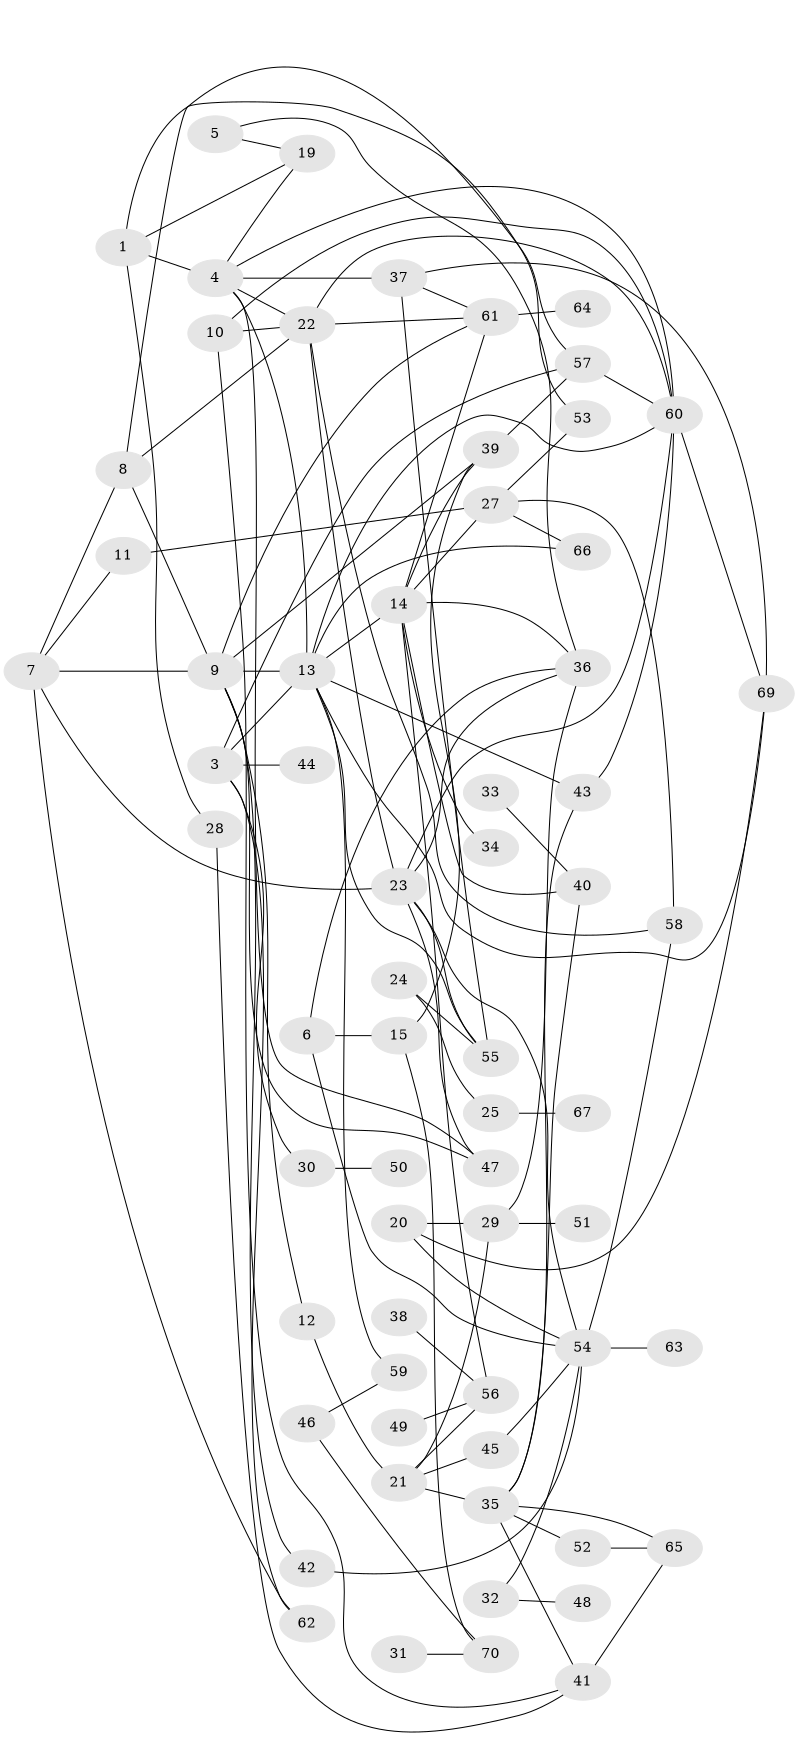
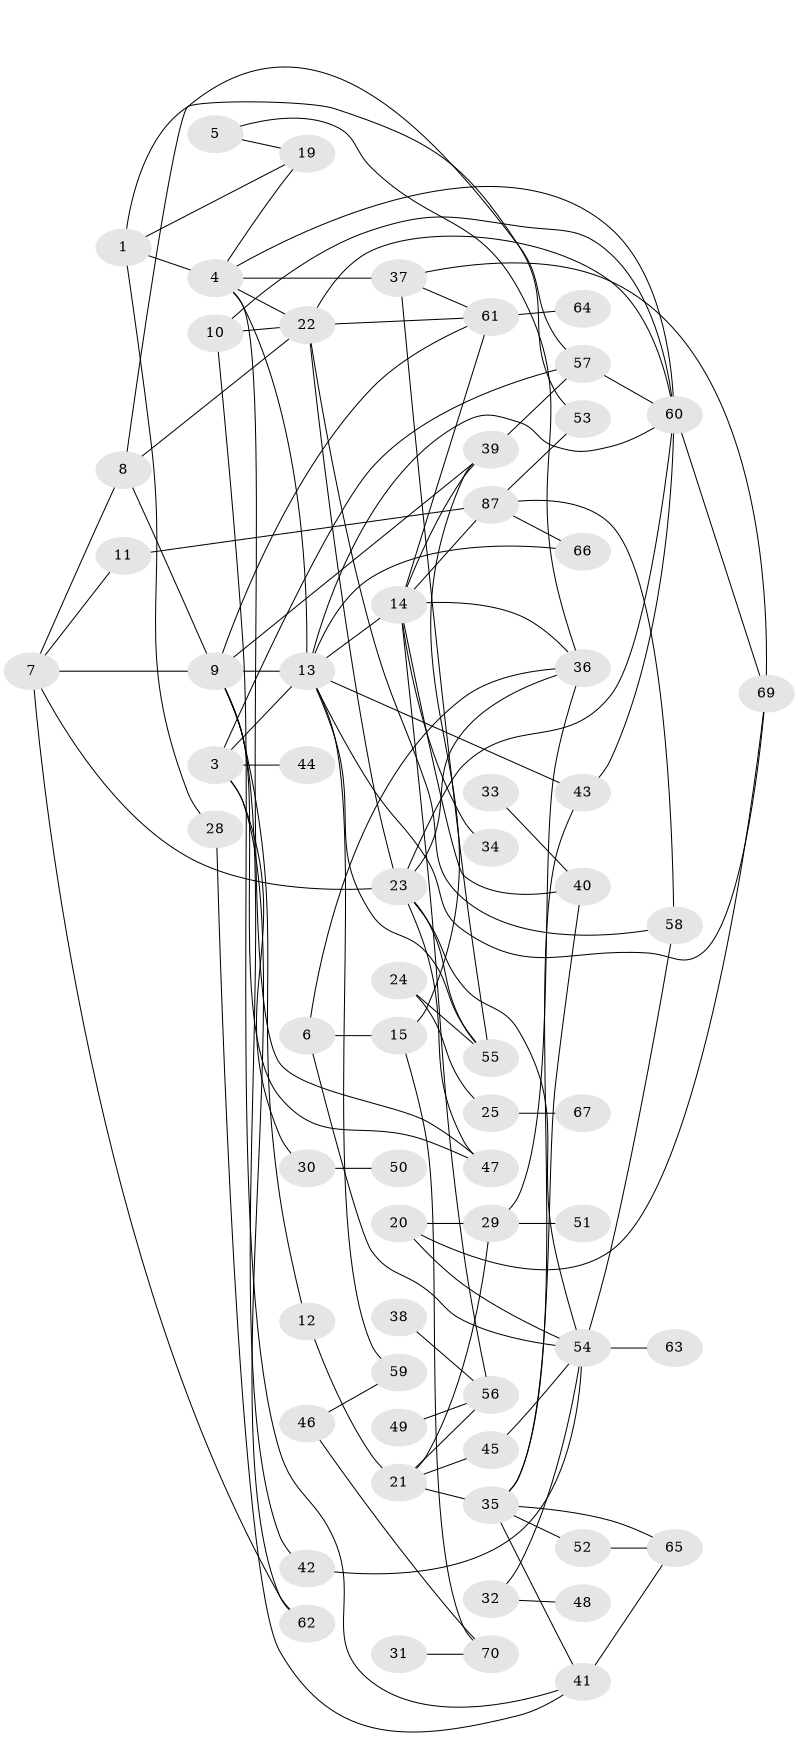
node "27": label "27" -> "87"
